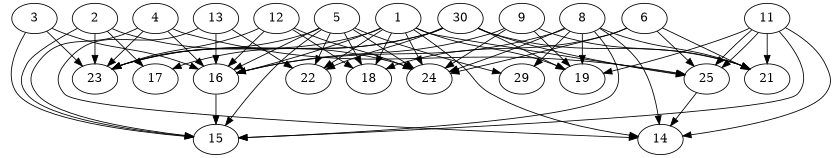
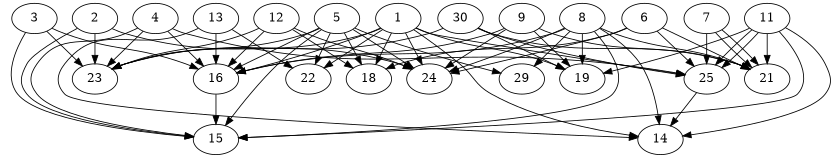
node "7": added
edge "30" -> "22": removed
node "17": removed
